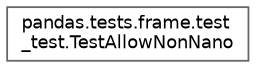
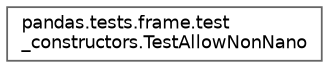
node "pandas.tests.frame.test _test.TestAllowNonNano": label "pandas.tests.frame.test _test.TestAllowNonNano" -> "pandas.tests.frame.test _constructors.TestAllowNonNano"
